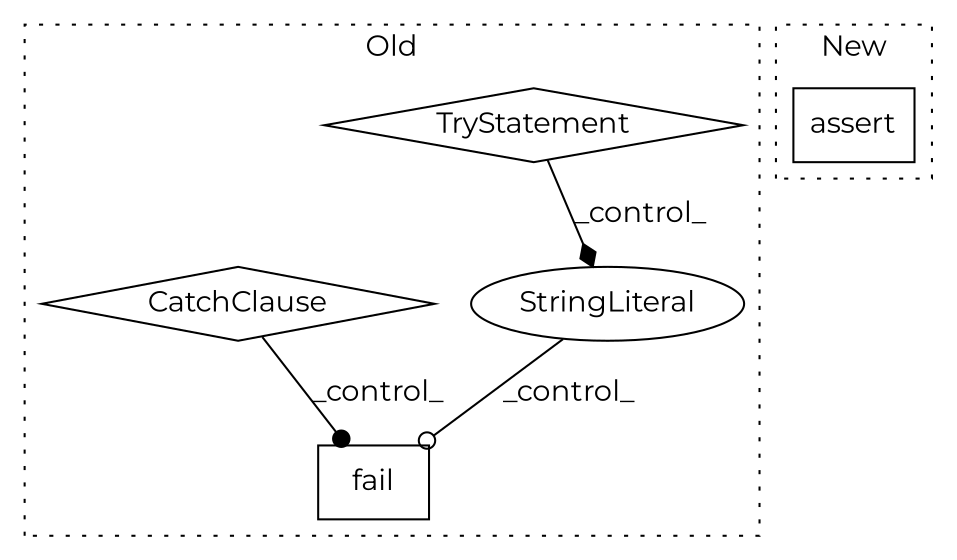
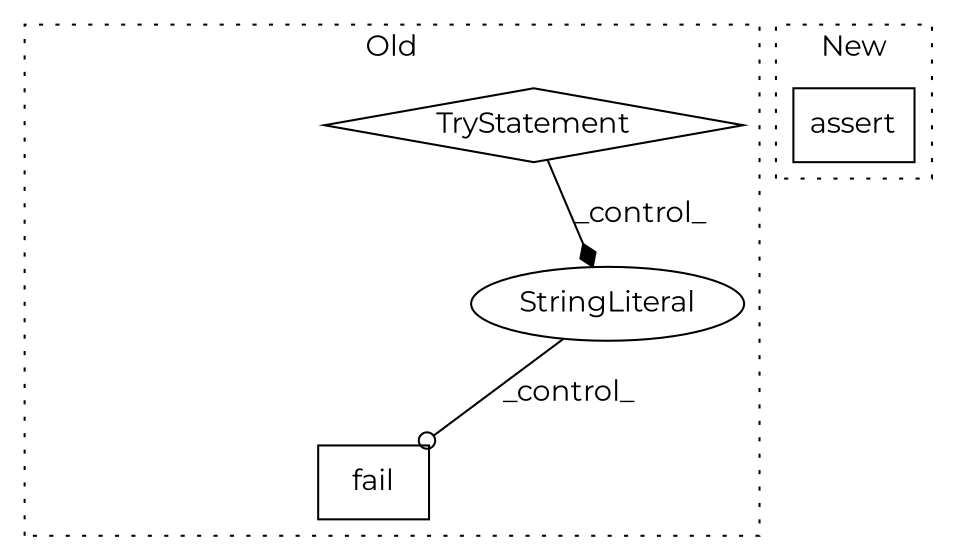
node "CatchClause": removed
